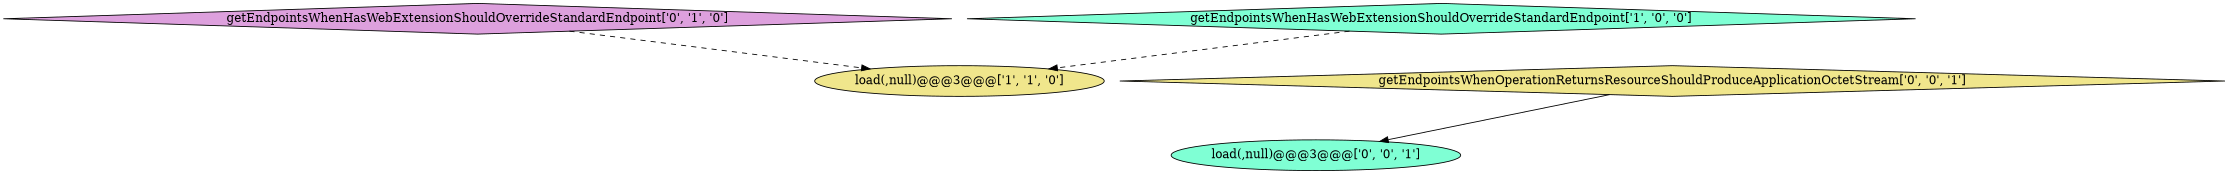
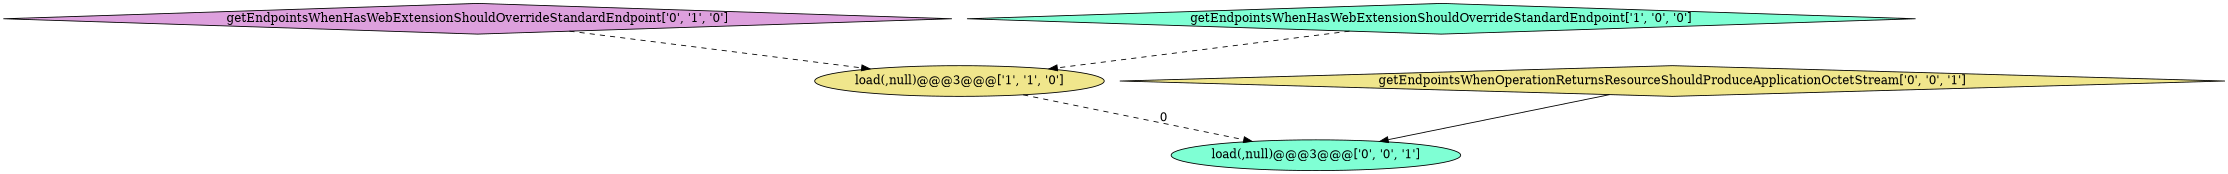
edge "load(,null)@@@3@@@['1', '1', '0']" -> "load(,null)@@@3@@@['0', '0', '1']": added, label "0"
